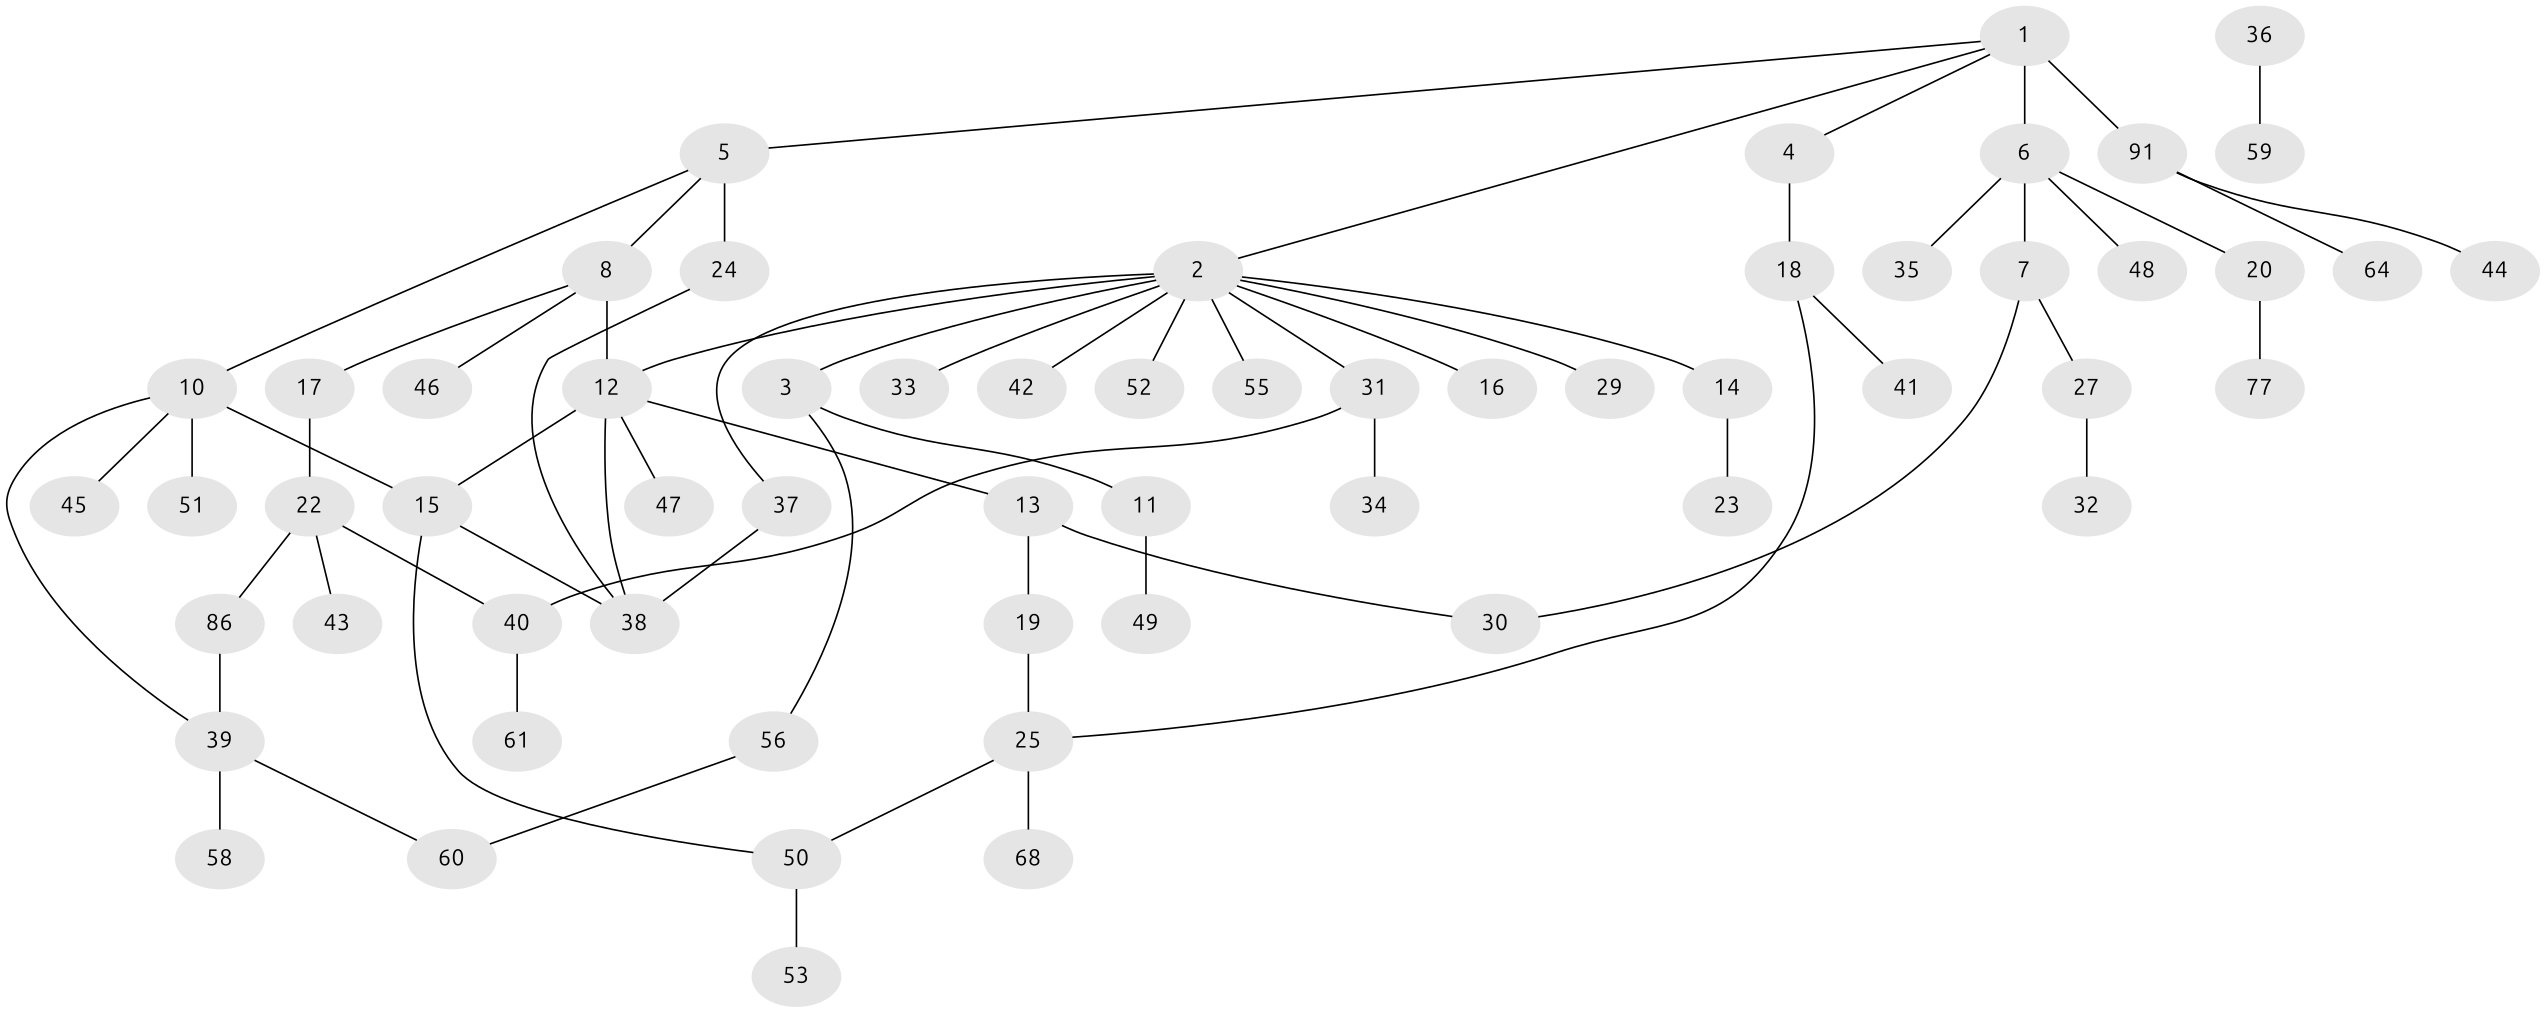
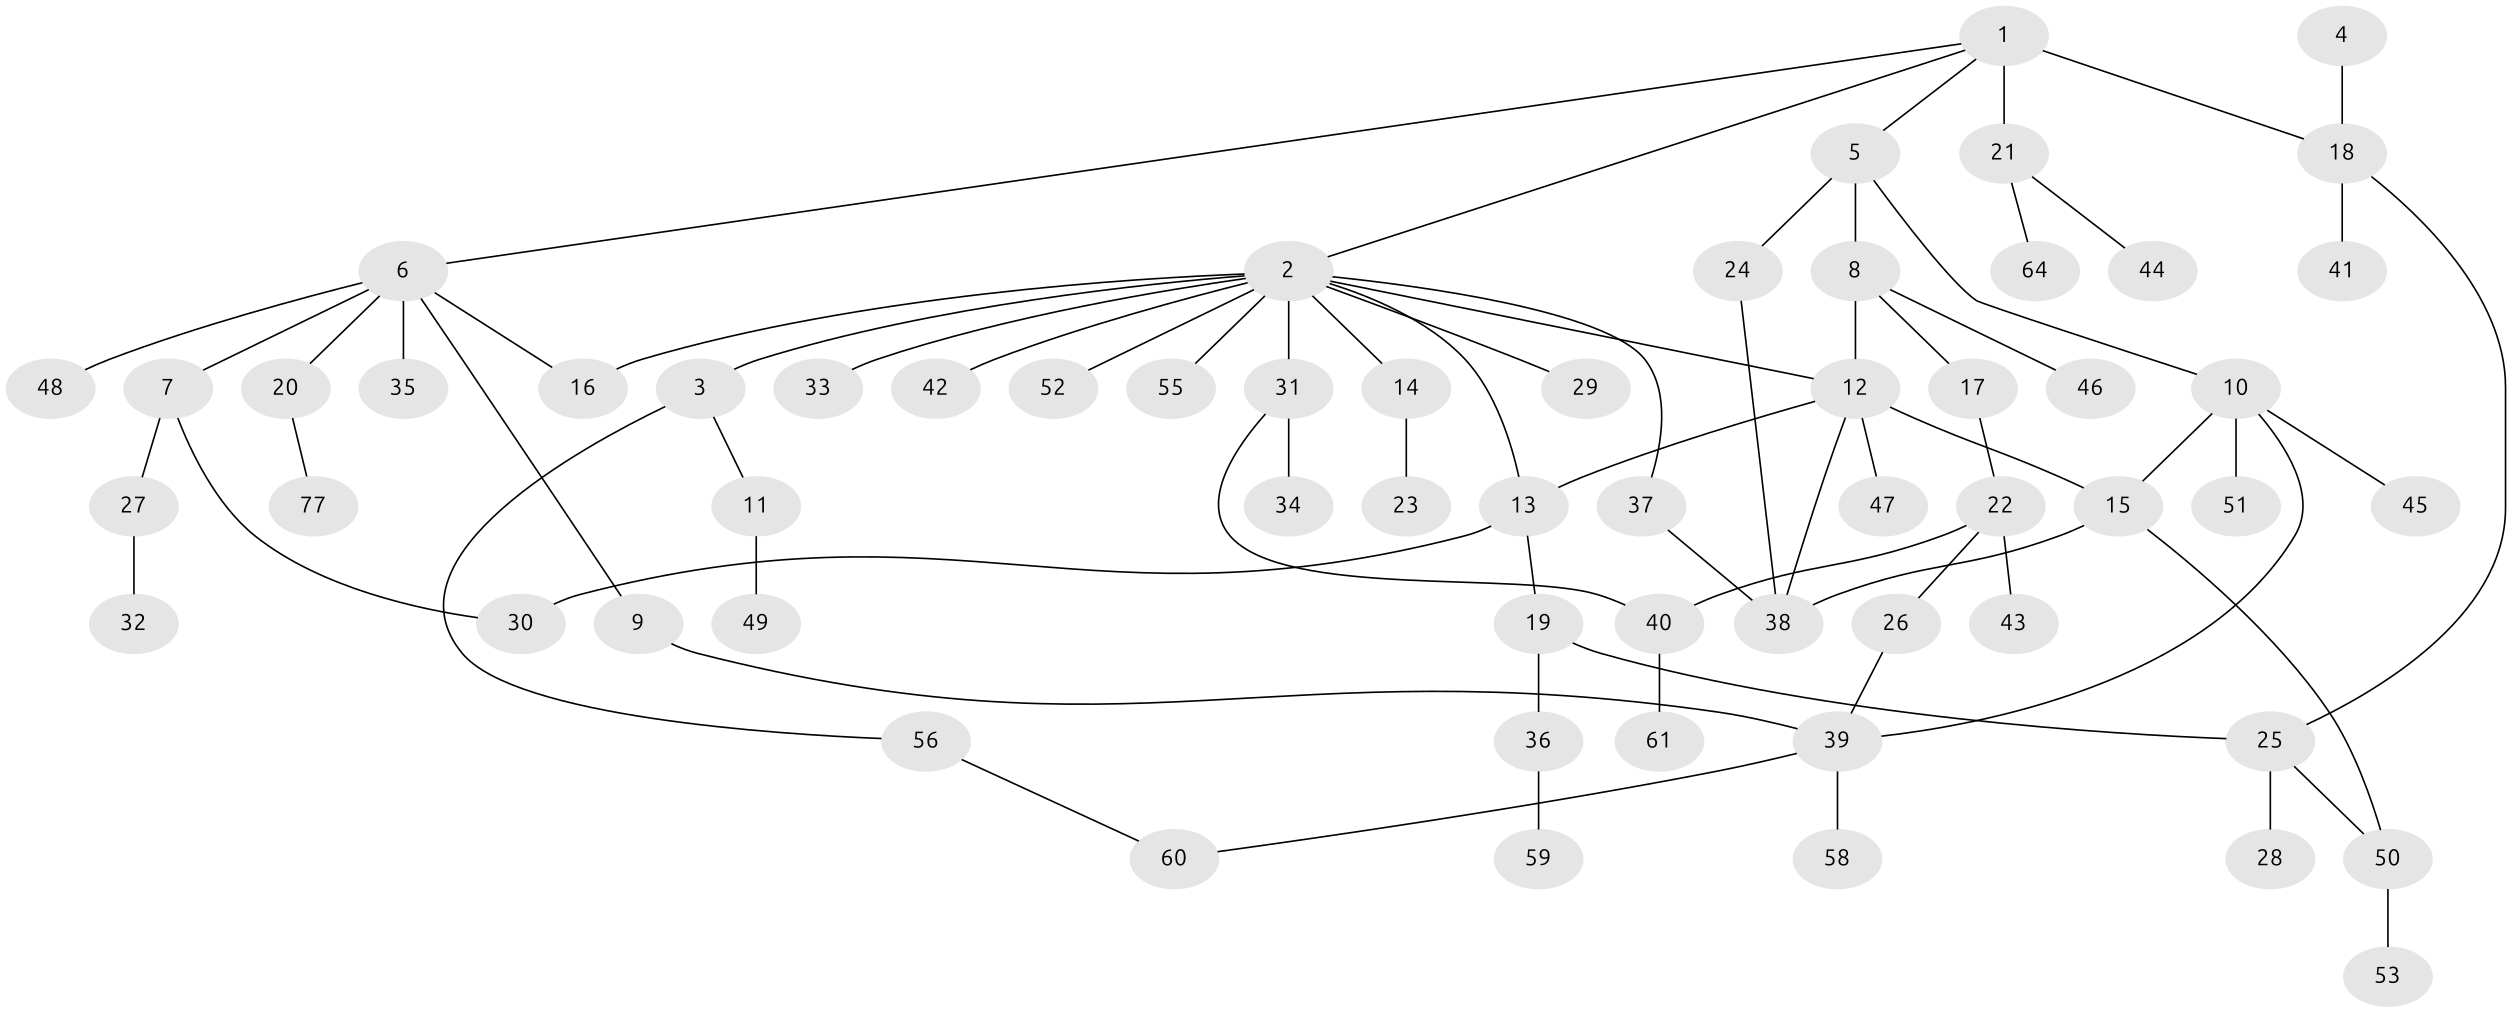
edge "1" -- "4": now "1" -- "18"
node "91": label "91" -> "21"
edge "6" -- "16": added
edge "2" -- "13": added
node "86": label "86" -> "26"
node "9": added
edge "19" -- "36": added
node "68": label "68" -> "28"
